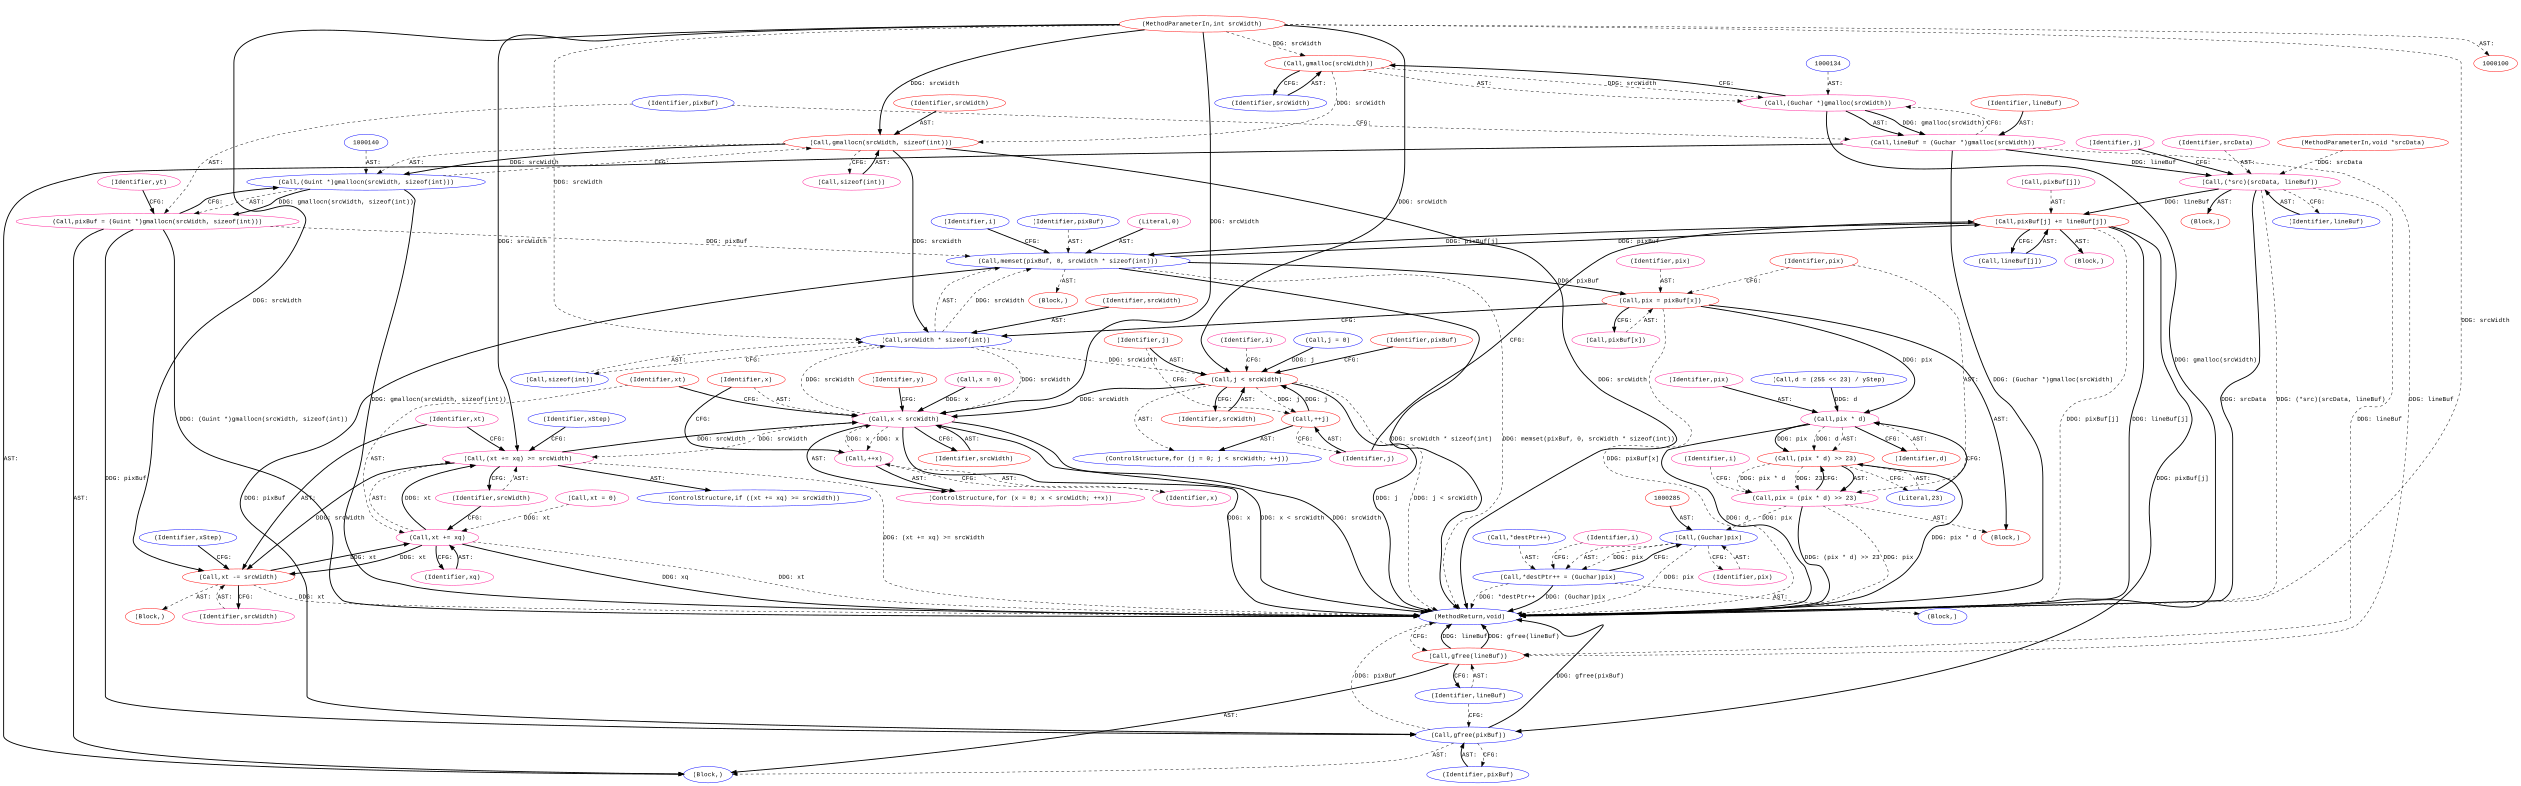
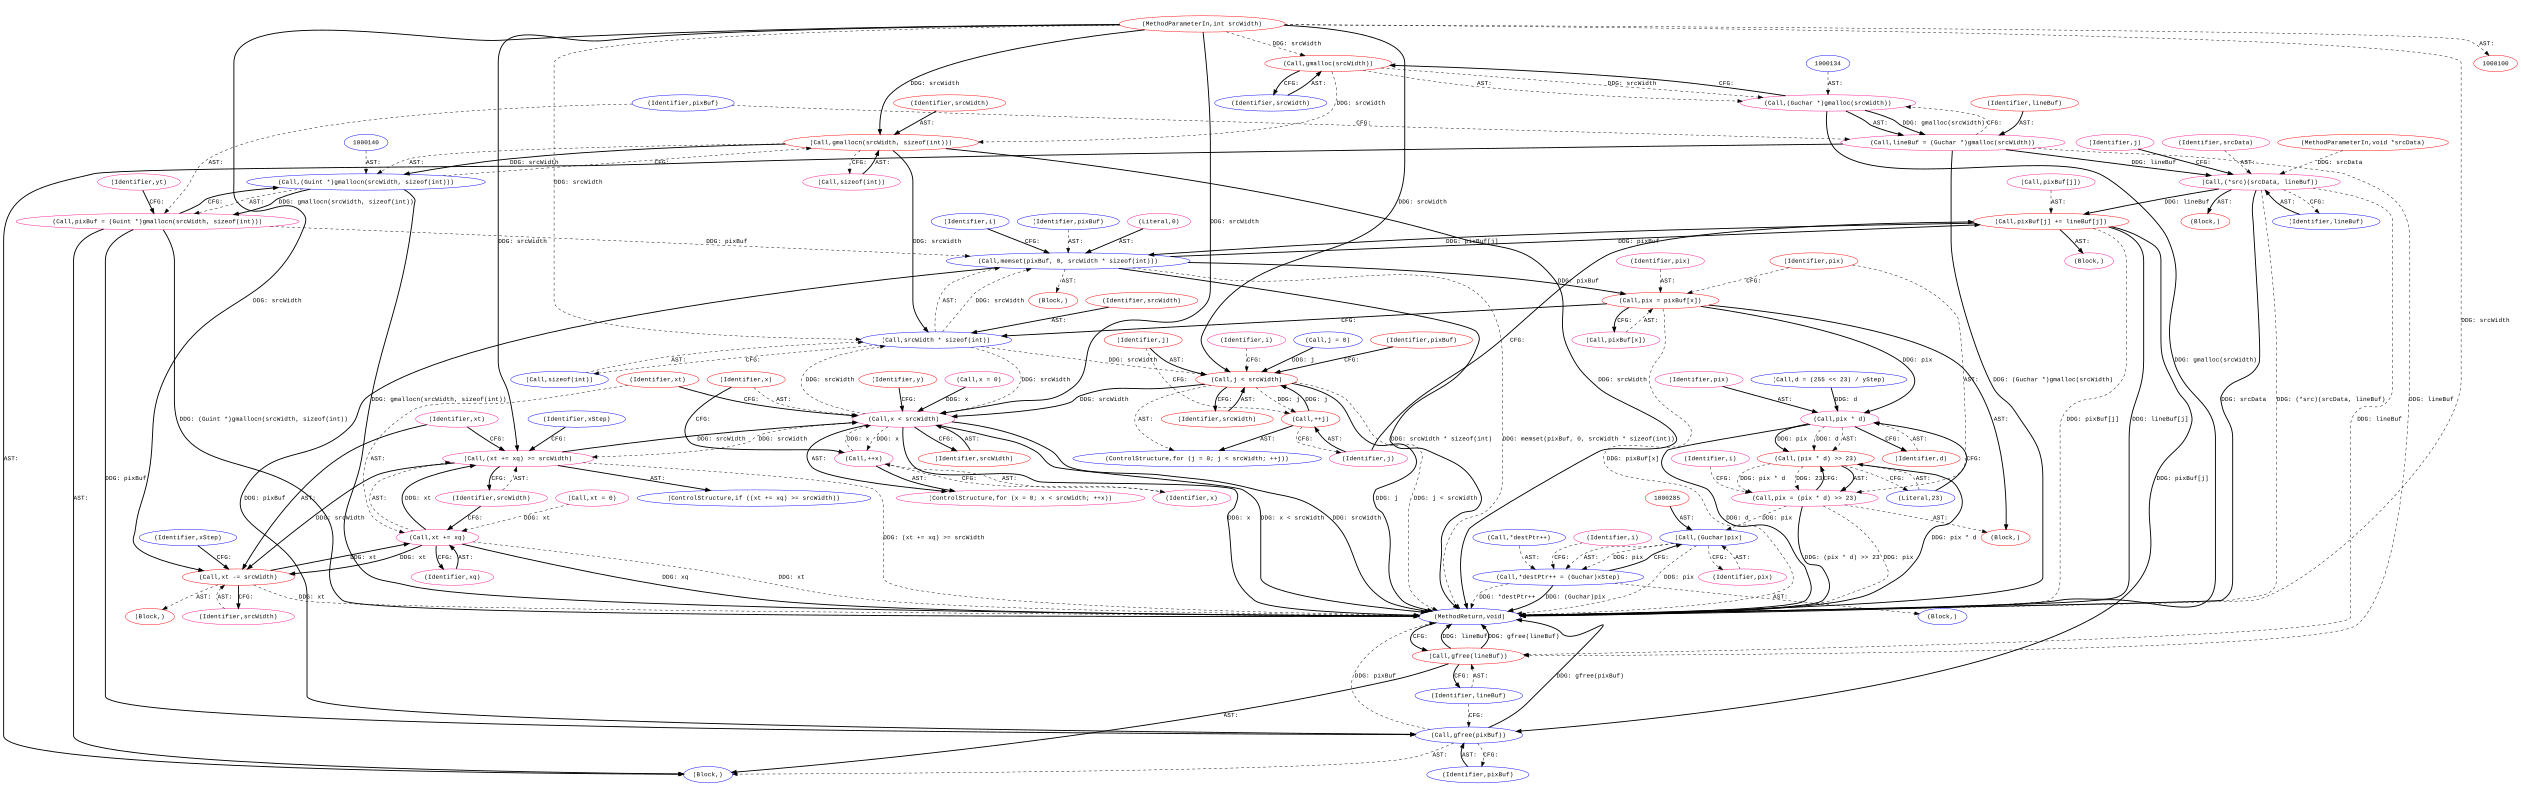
node "(Call,lineBuf[j])": removed
node "(Call,*destPtr++ = (Guchar)pix)": label "(Call,*destPtr++ = (Guchar)pix)" -> "(Call,*destPtr++ = (Guchar)xStep)"
edge "(MethodReturn,void)" -> "(Call,gfree(lineBuf))": style dashed -> bold
